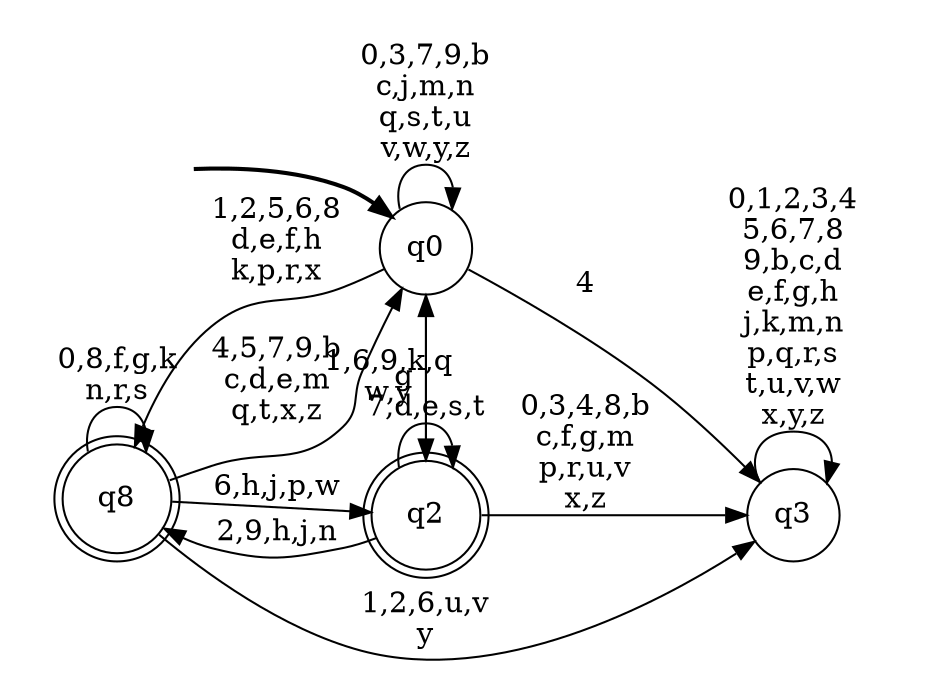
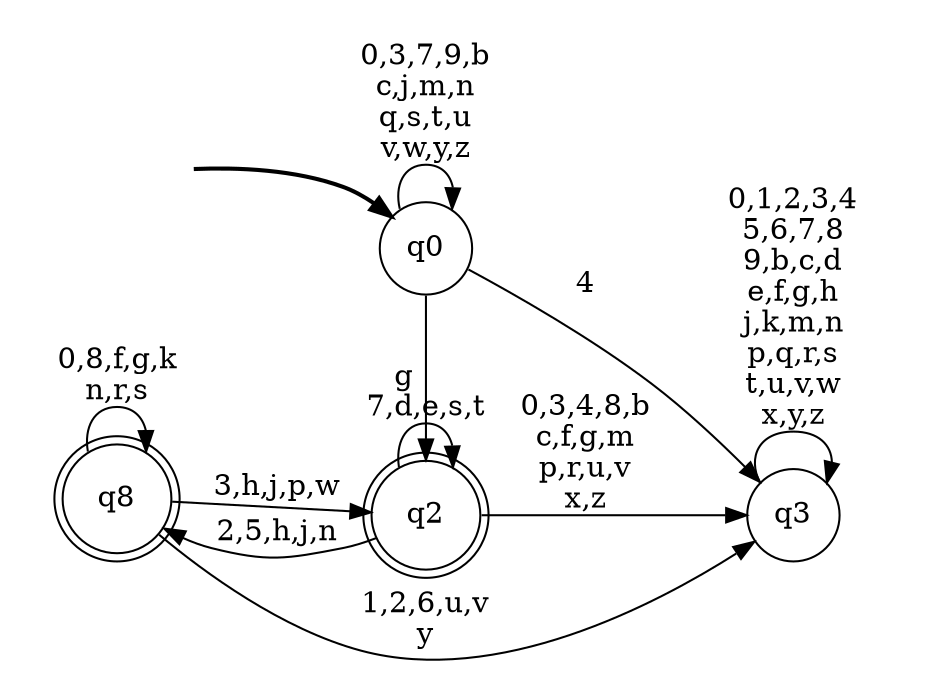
edge "q0" -> "q8": removed, label "1,2,5,6,8 d,e,f,h k,p,r,x"
edge "q2" -> "q0": removed, label "1,6,9,k,q w,y"
edge "q8" -> "q0": removed, label "4,5,7,9,b c,d,e,m q,t,x,z"
edge "q8" -> "q2": label "6,h,j,p,w" -> "3,h,j,p,w"
edge "q2" -> "q8": label "2,9,h,j,n" -> "2,5,h,j,n"
